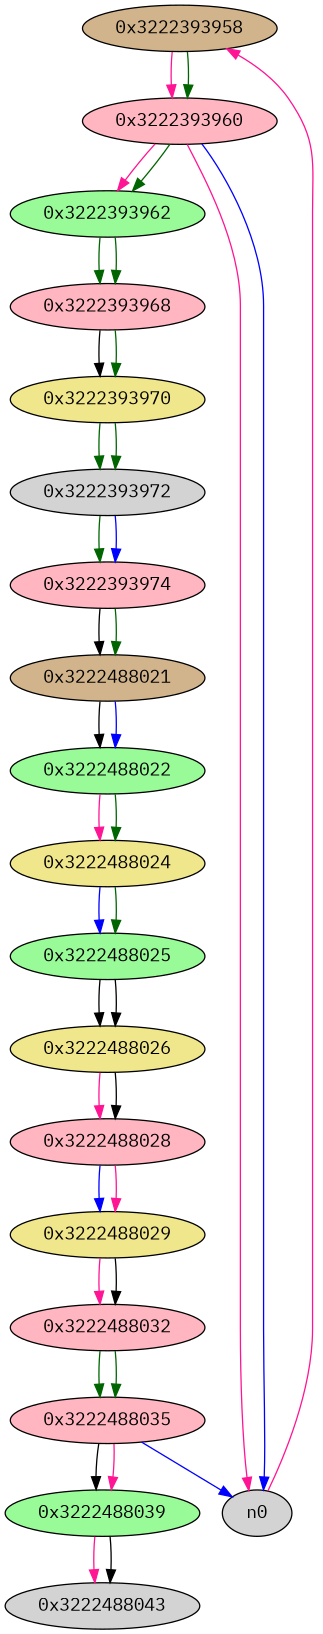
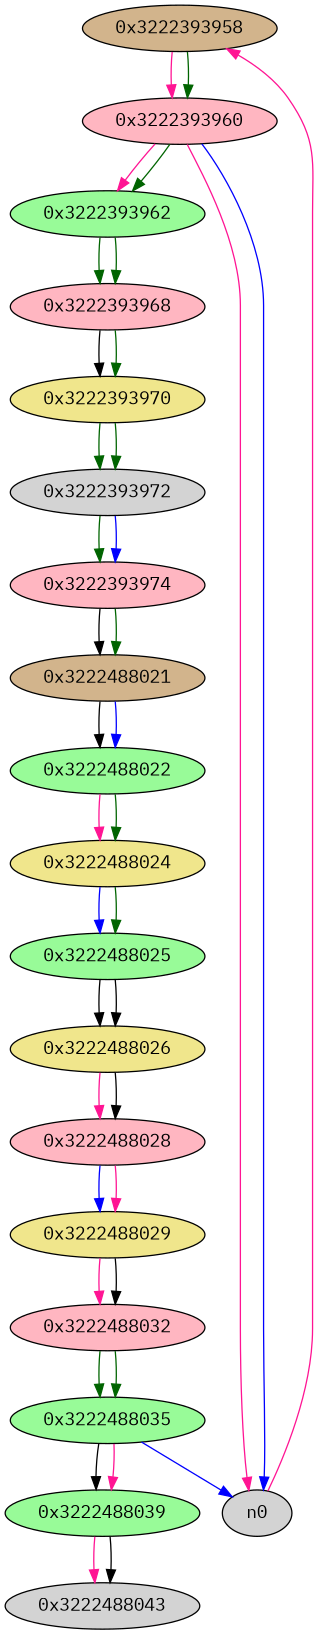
node "0x3222488035": fillcolor lightpink -> palegreen
